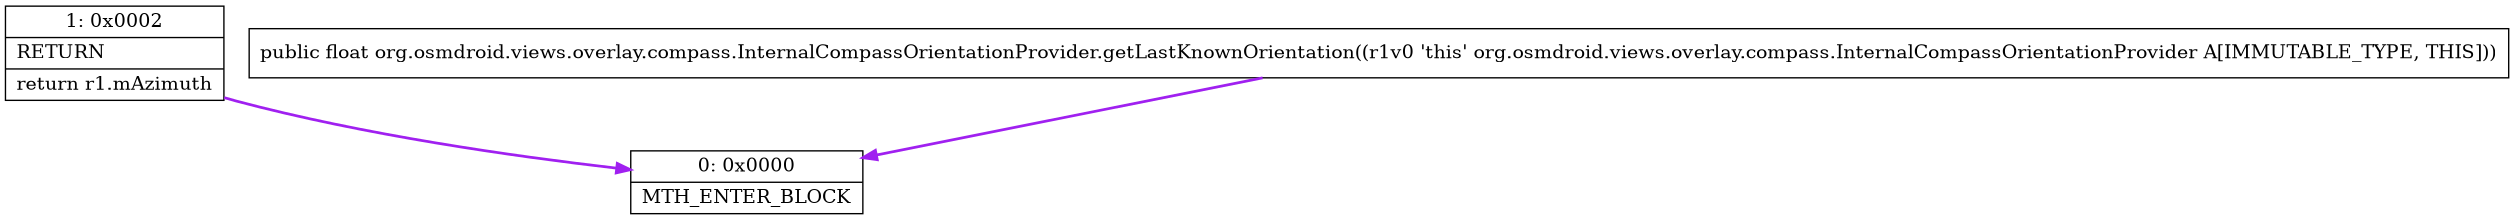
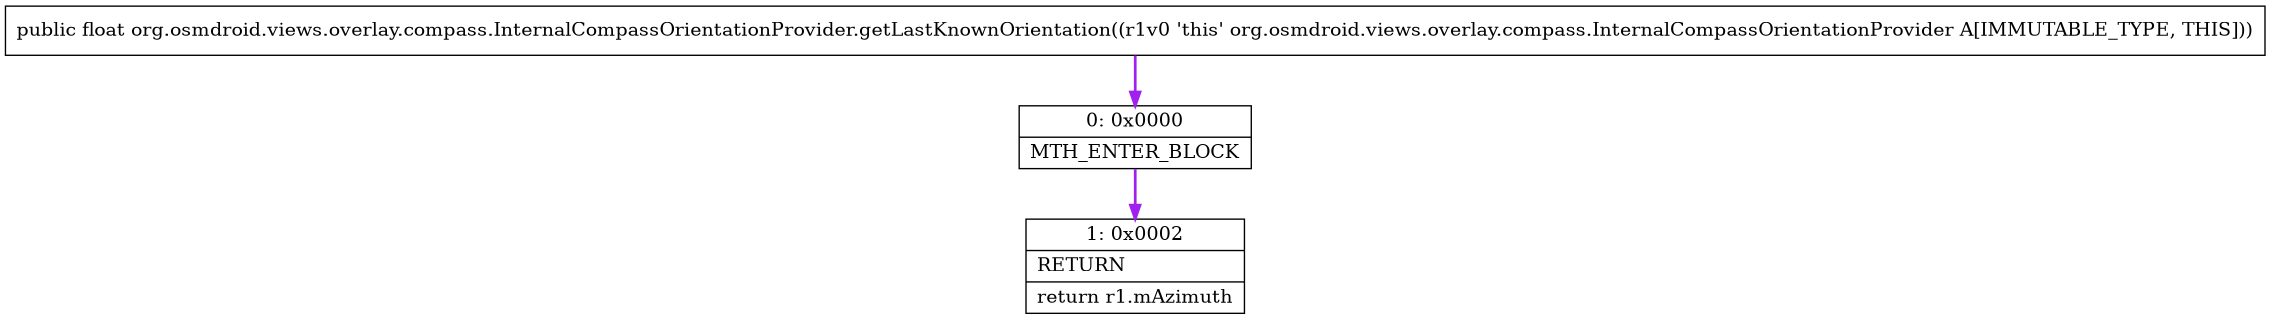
edge "1: 0x0002" -> "0: 0x0000": reversed
